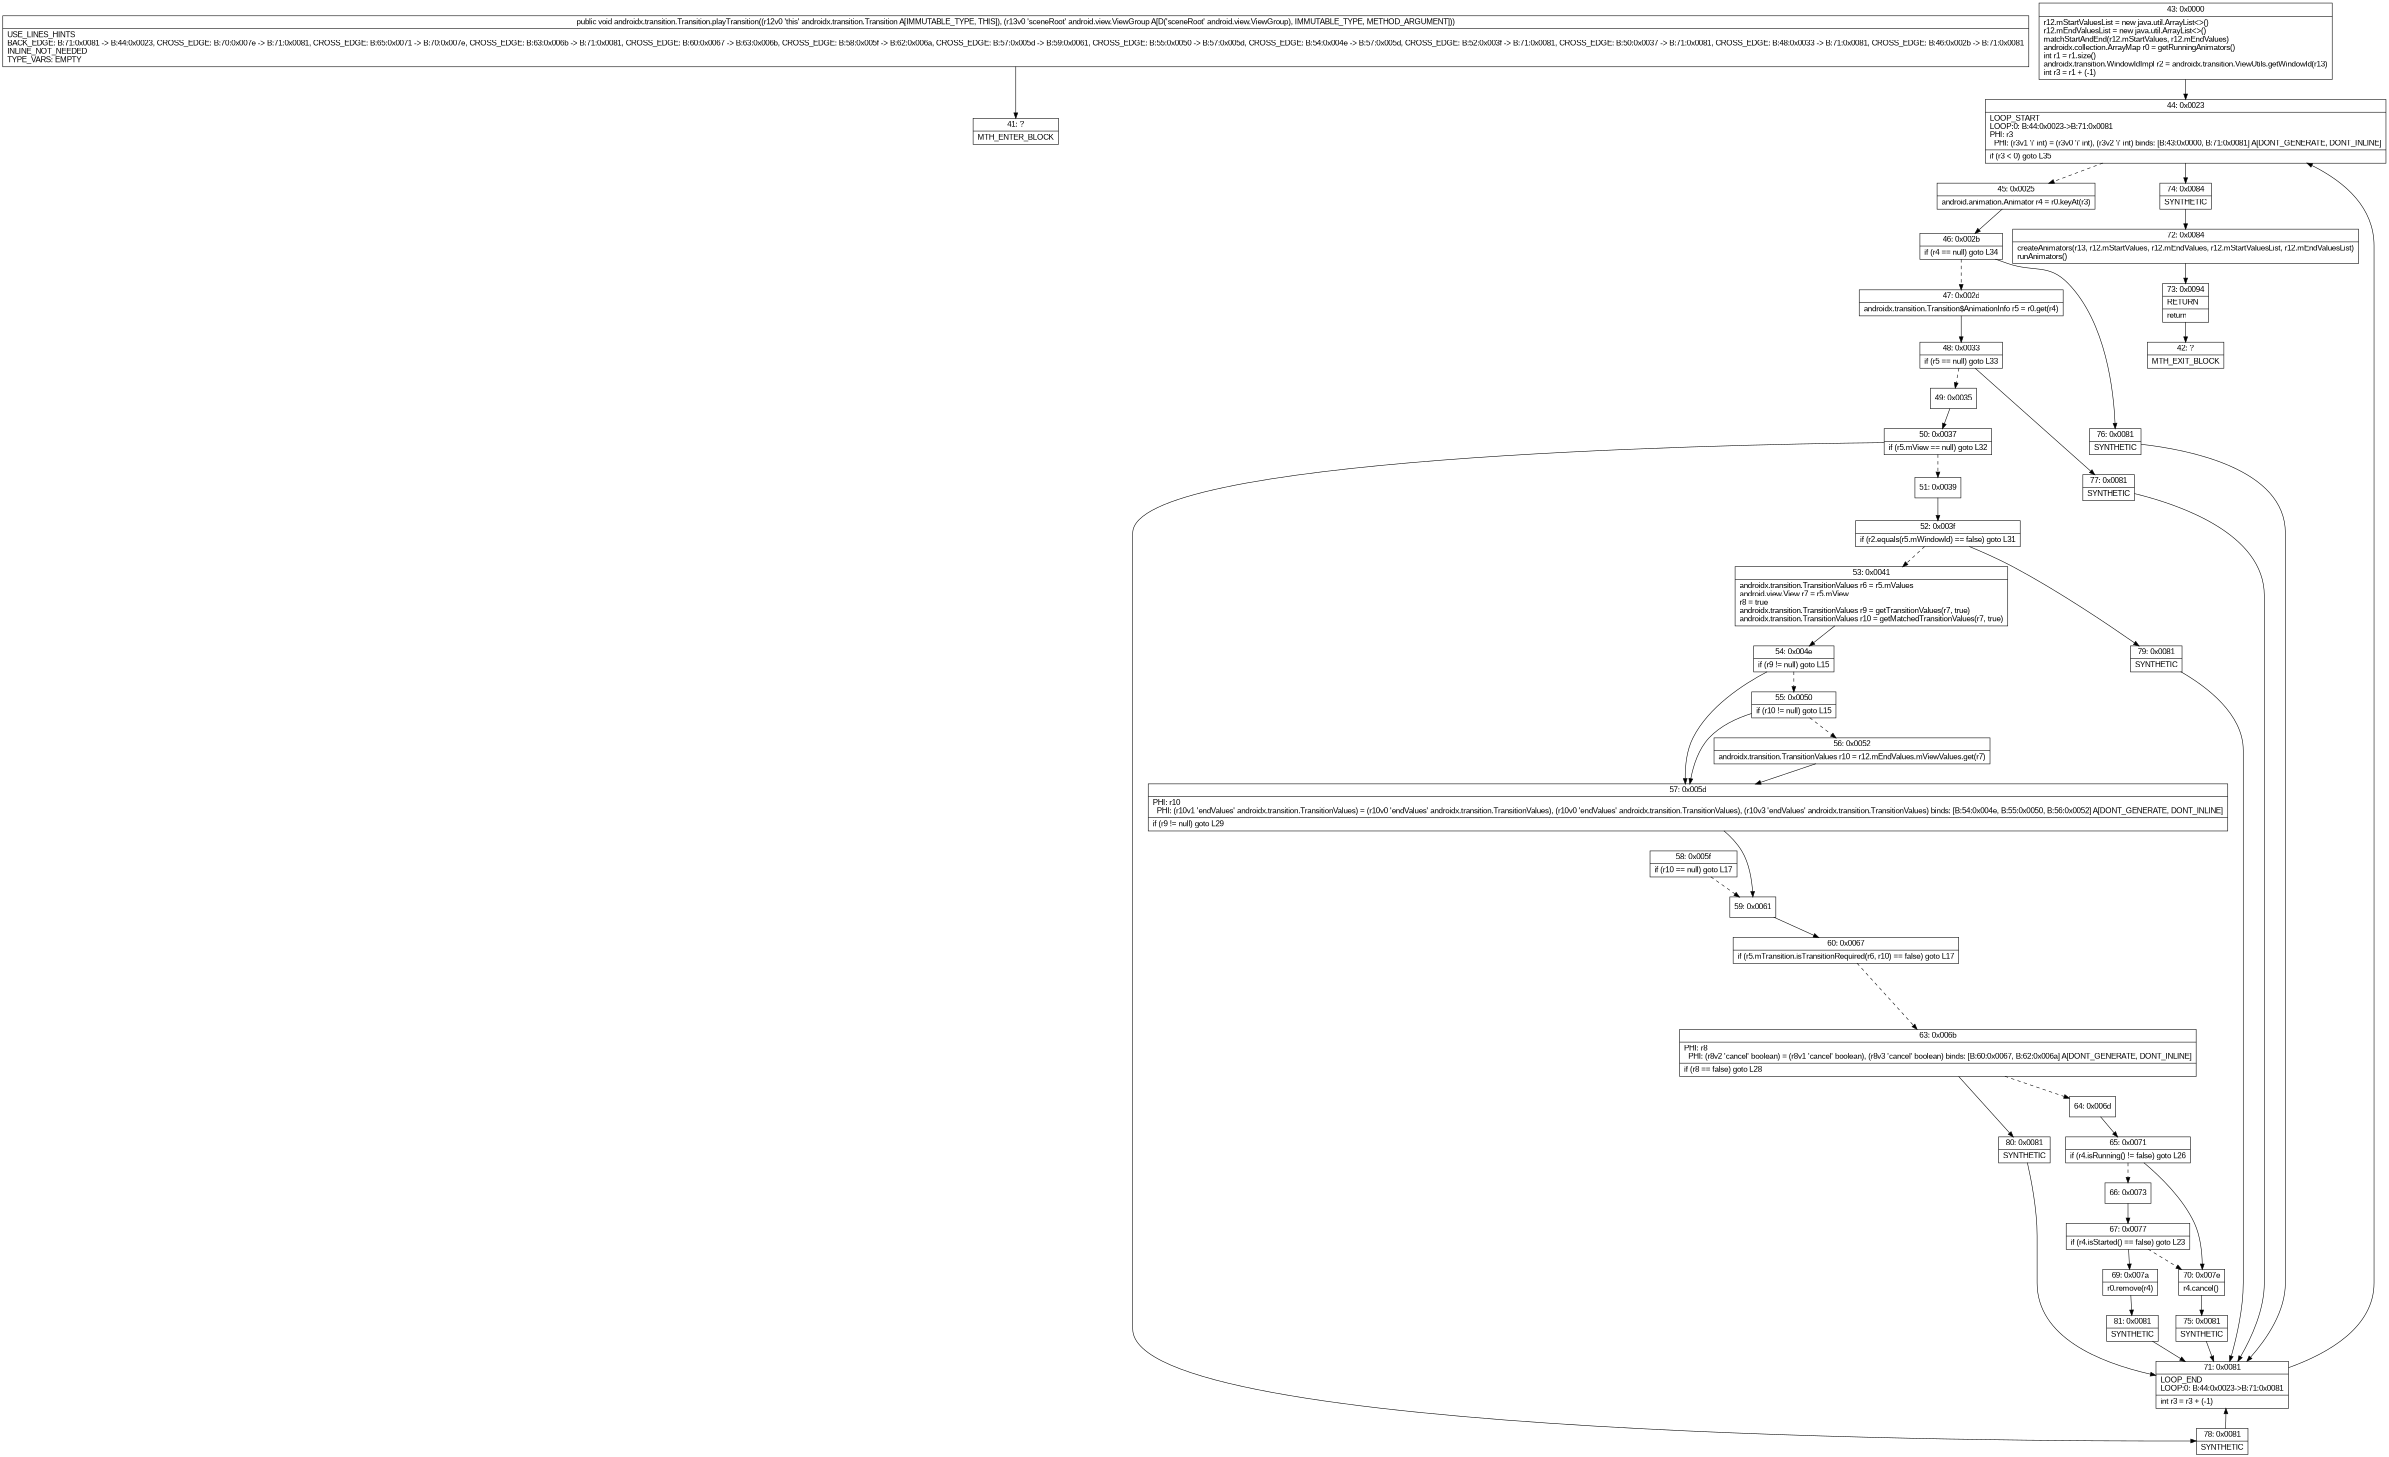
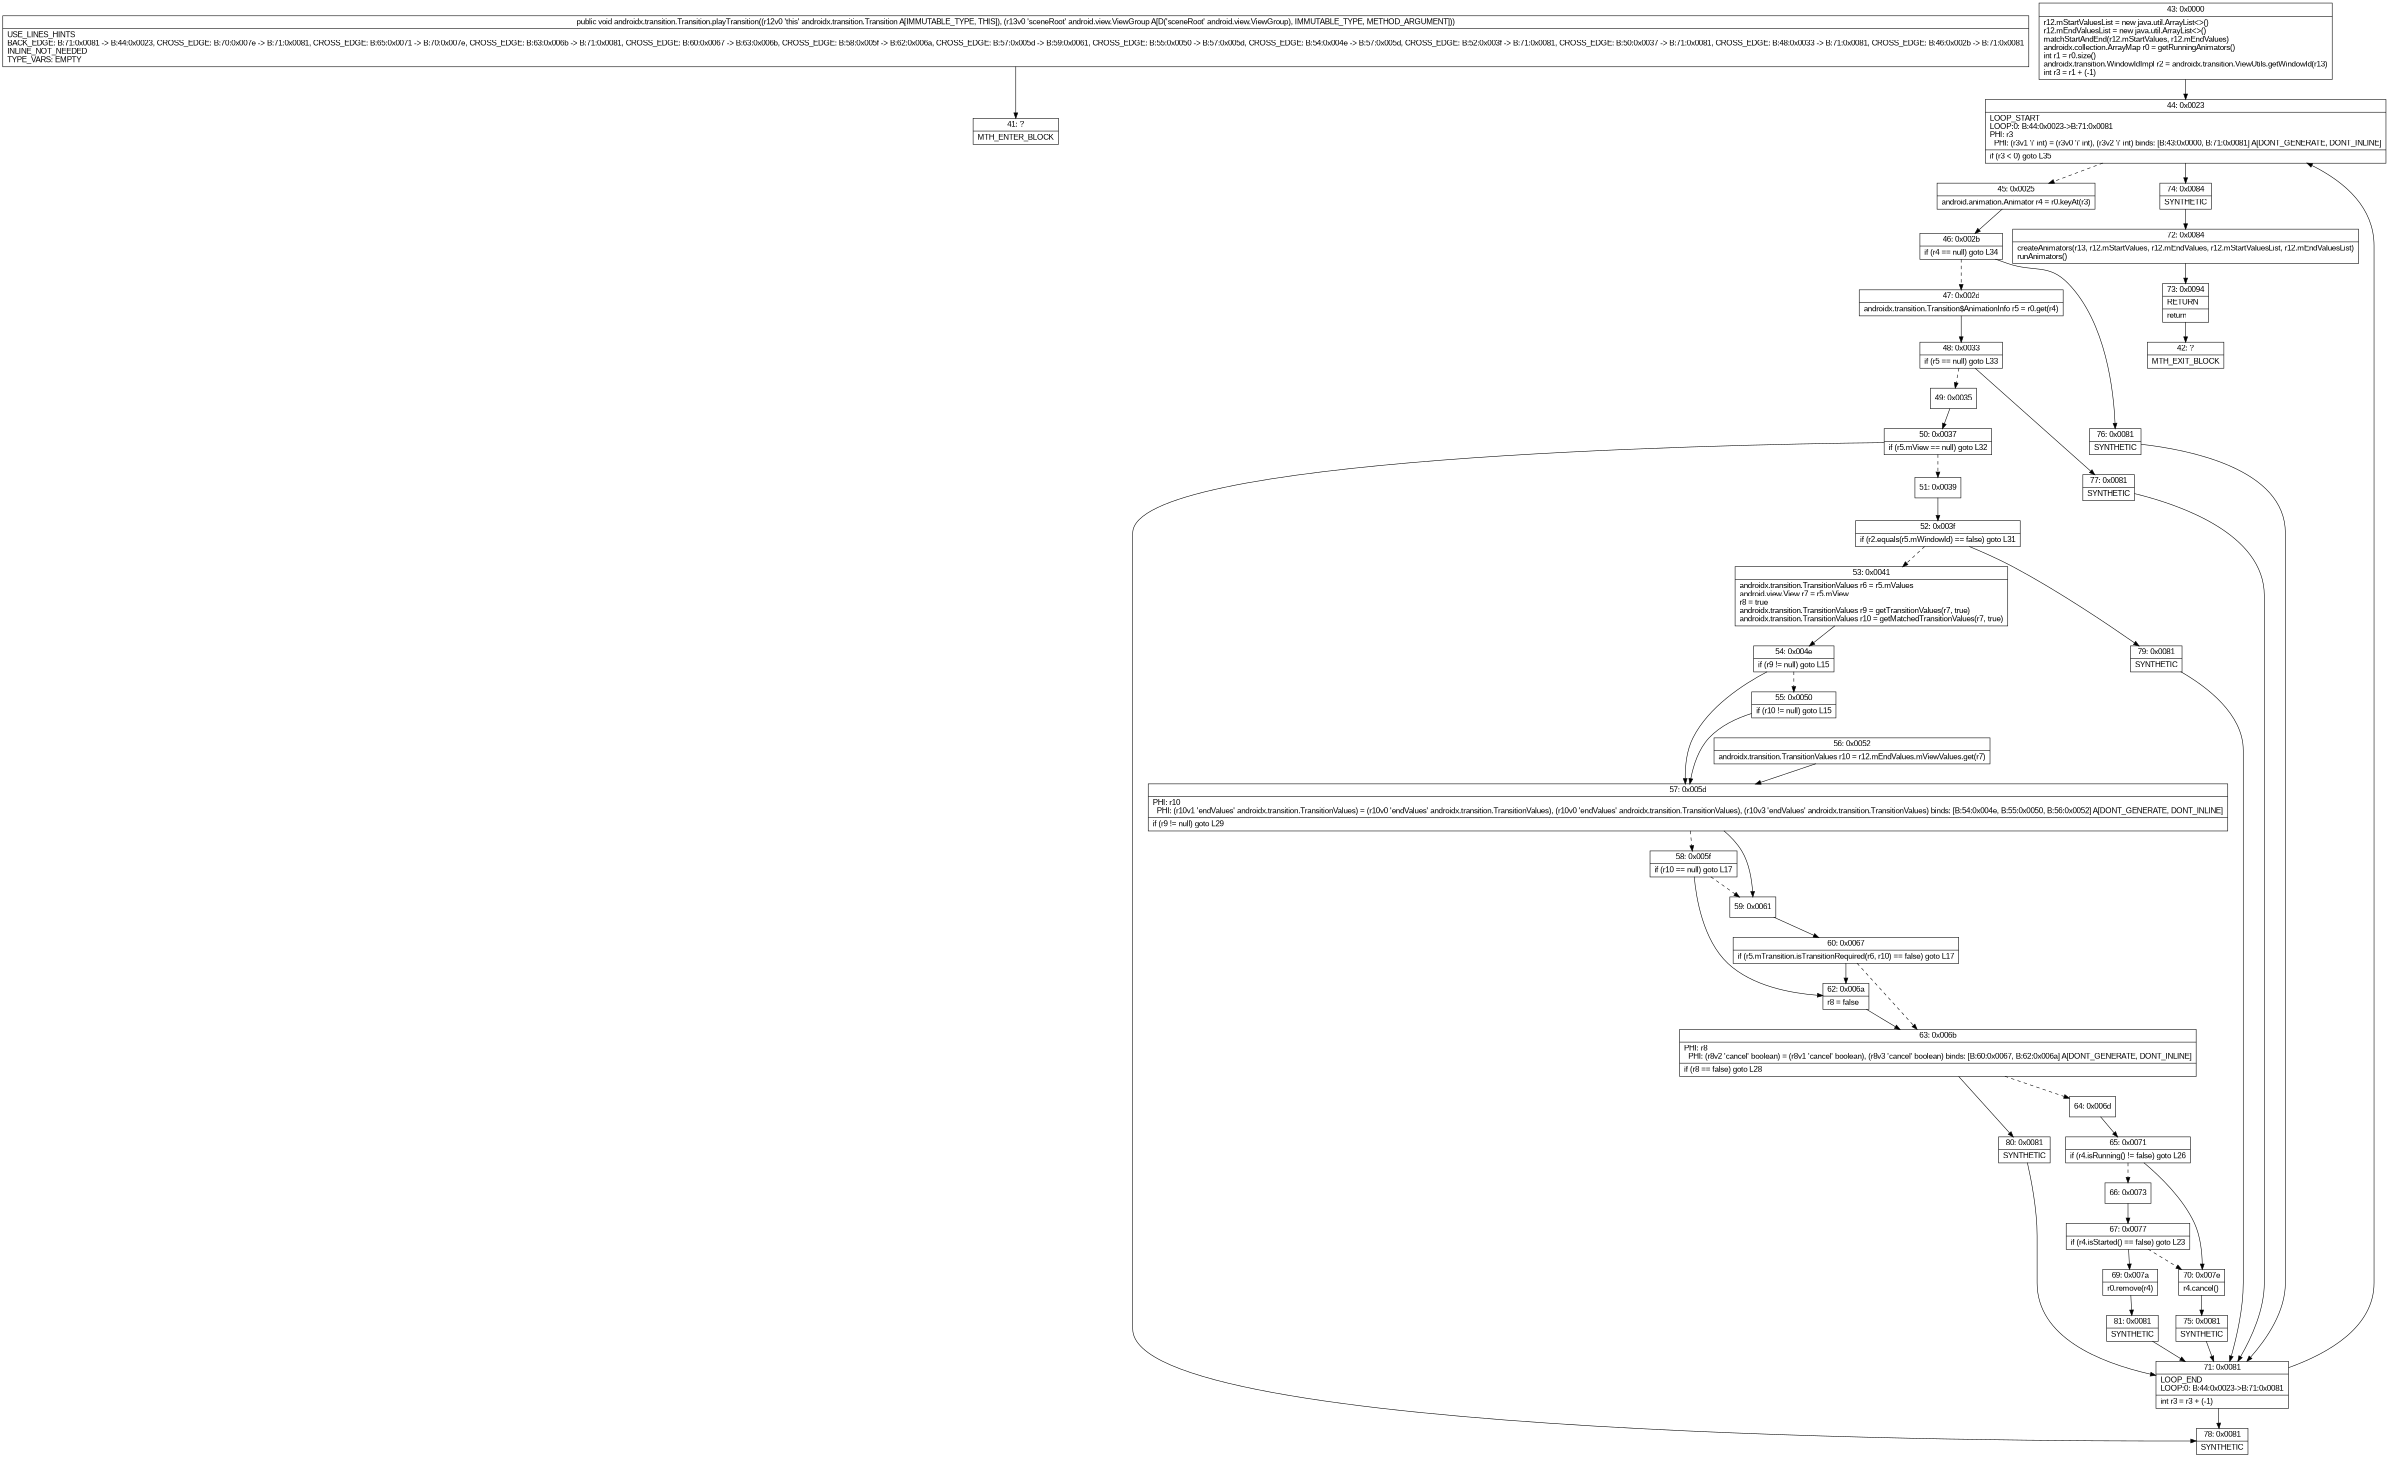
node "43: 0x0000": text "int r1 = r1.size()" -> "int r1 = r0.size()"
edge "55: 0x0050" -> "56: 0x0052": removed
edge "57: 0x005d" -> "58: 0x005f": added
node "62: 0x006a": added
edge "78: 0x0081" -> "71: 0x0081": reversed
